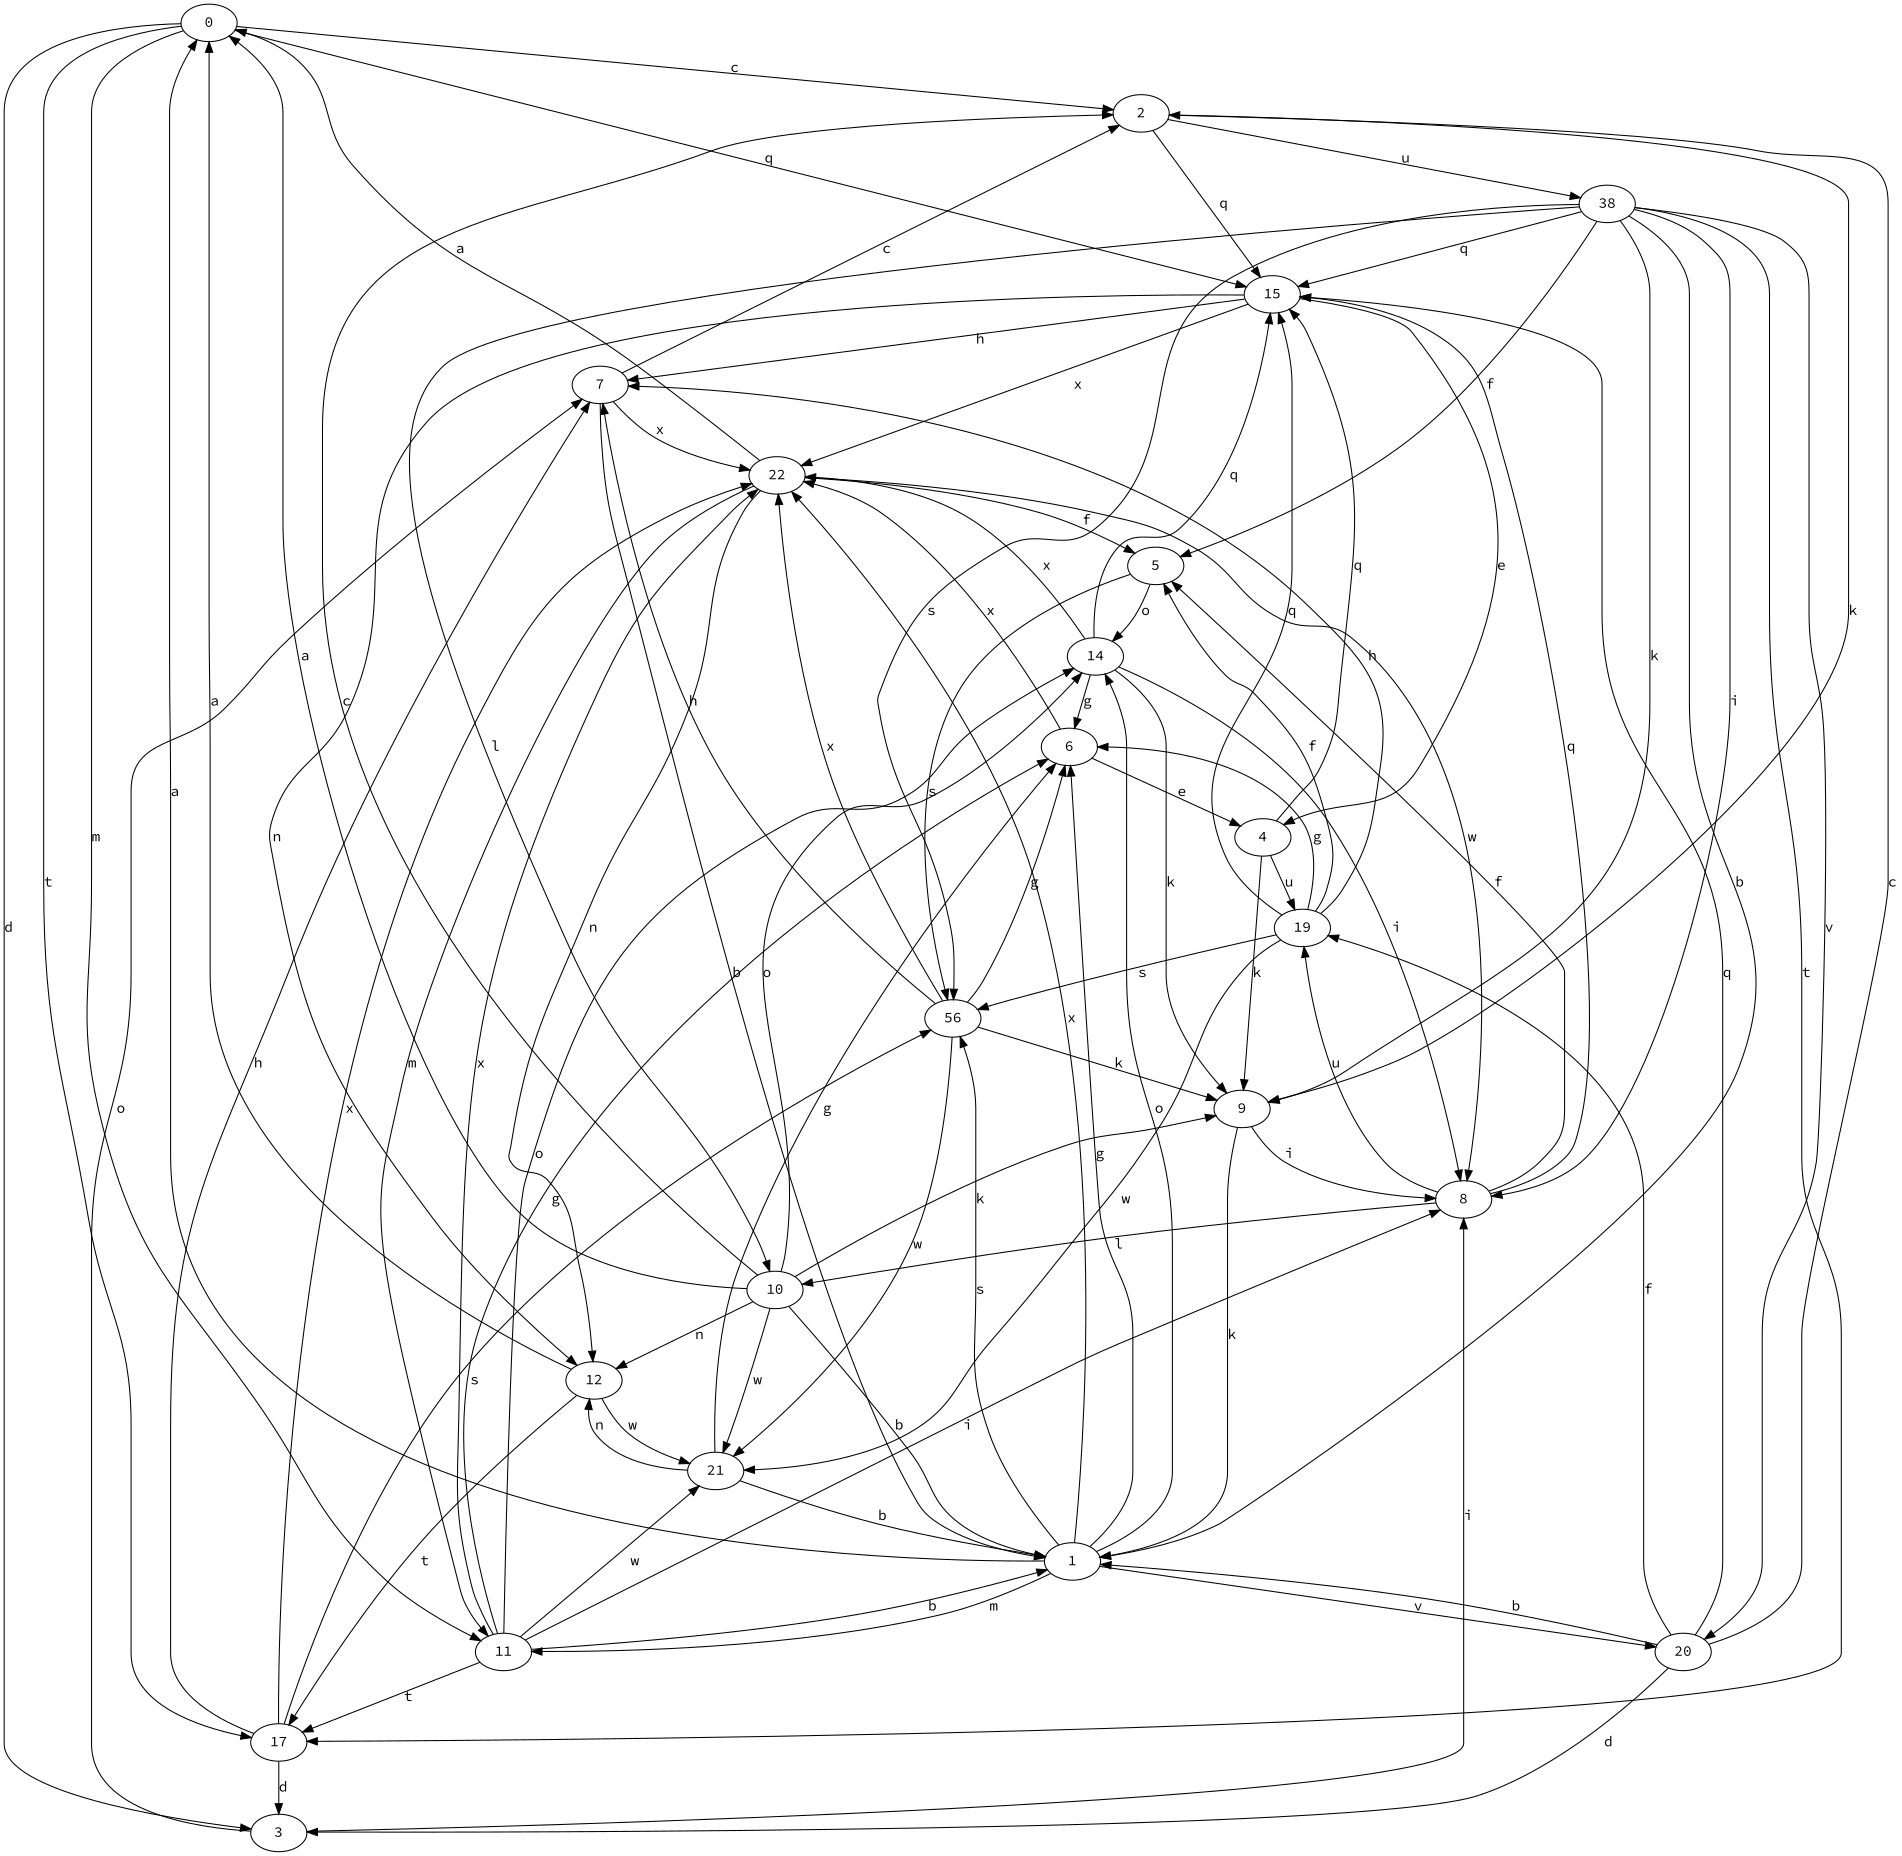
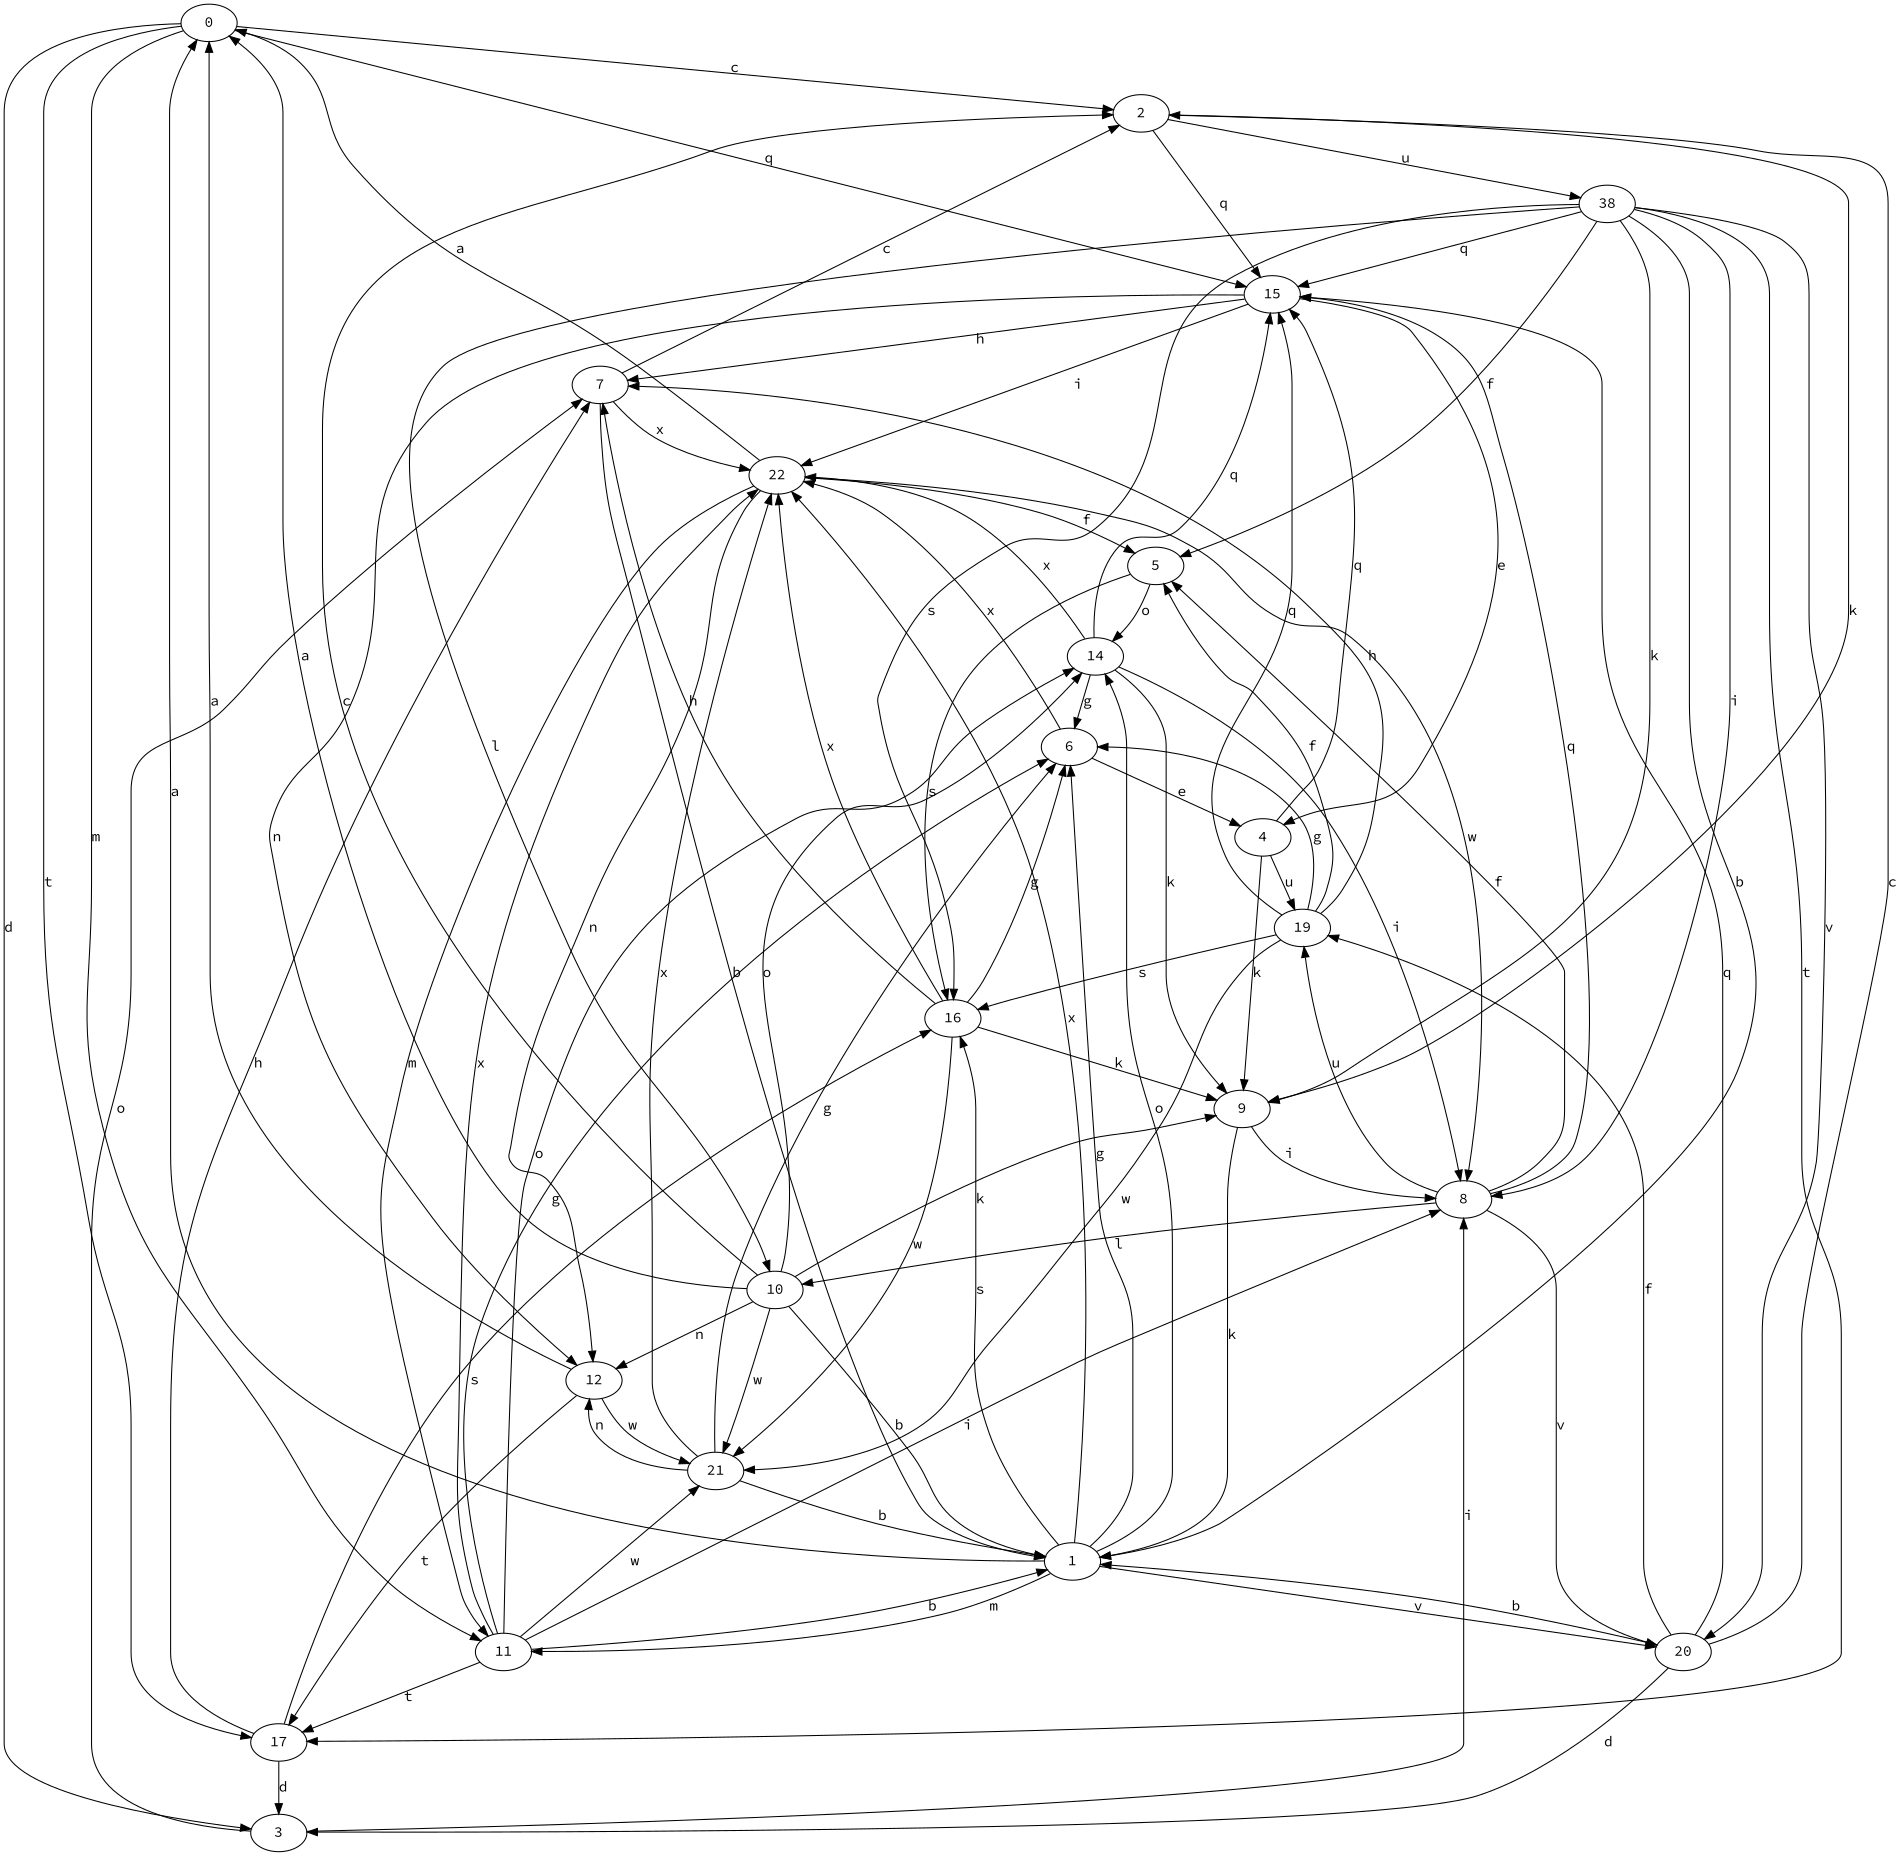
edge "15" -> "22": label "x" -> "i"
node "56": label "56" -> "16"
edge "17" -> "22": now "21" -> "22"
edge "8" -> "20": added, label "v"
